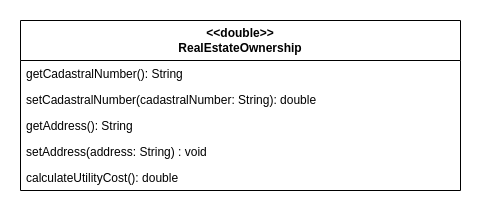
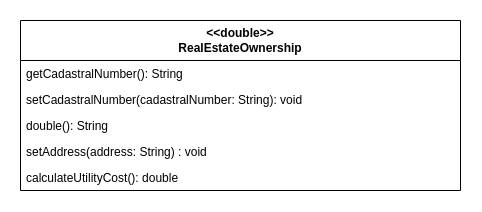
node "setCadastralNumber(cadastralNumber: String): double": label "setCadastralNumber(cadastralNumber: String): double" -> "setCadastralNumber(cadastralNumber: String): void"
node "getAddress(): String": label "getAddress(): String" -> "double(): String"
